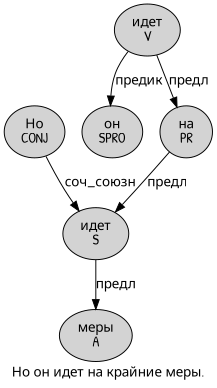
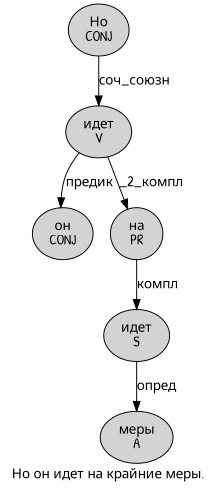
edge "идет V" -> "на PR": label "предл" -> "_2_компл"
node "он SPRO": label "он SPRO" -> "он CONJ"
edge "Но CONJ" -> "идет S": now "Но CONJ" -> "идет V"
edge "на PR" -> "идет S": label "предл" -> "компл"
edge "идет S" -> "меры A": label "предл" -> "опред"
